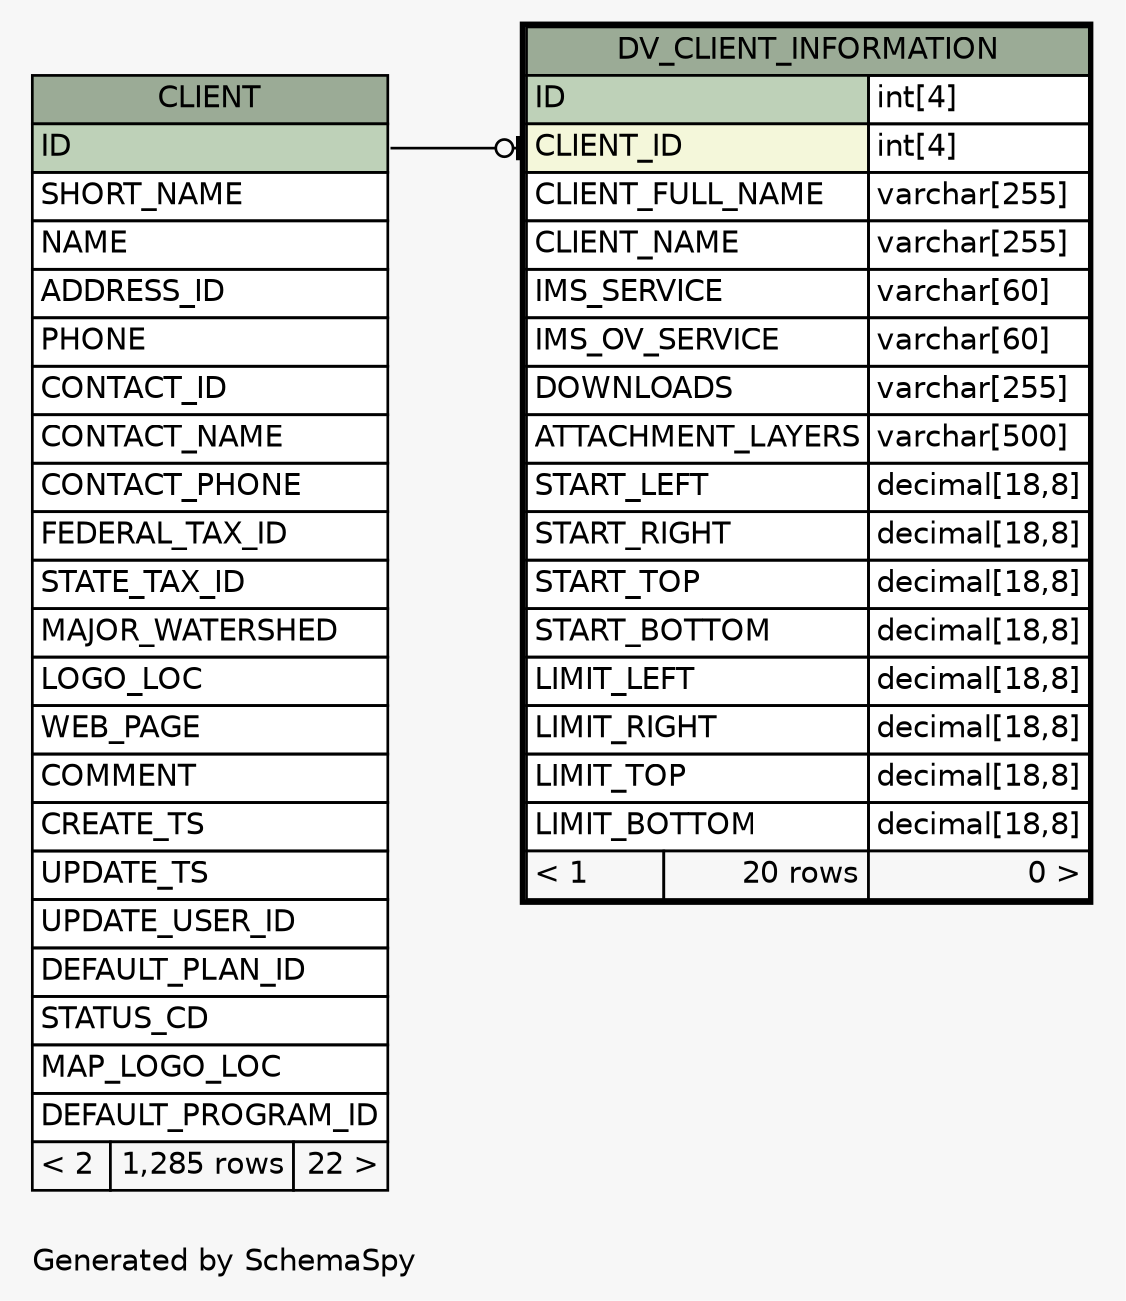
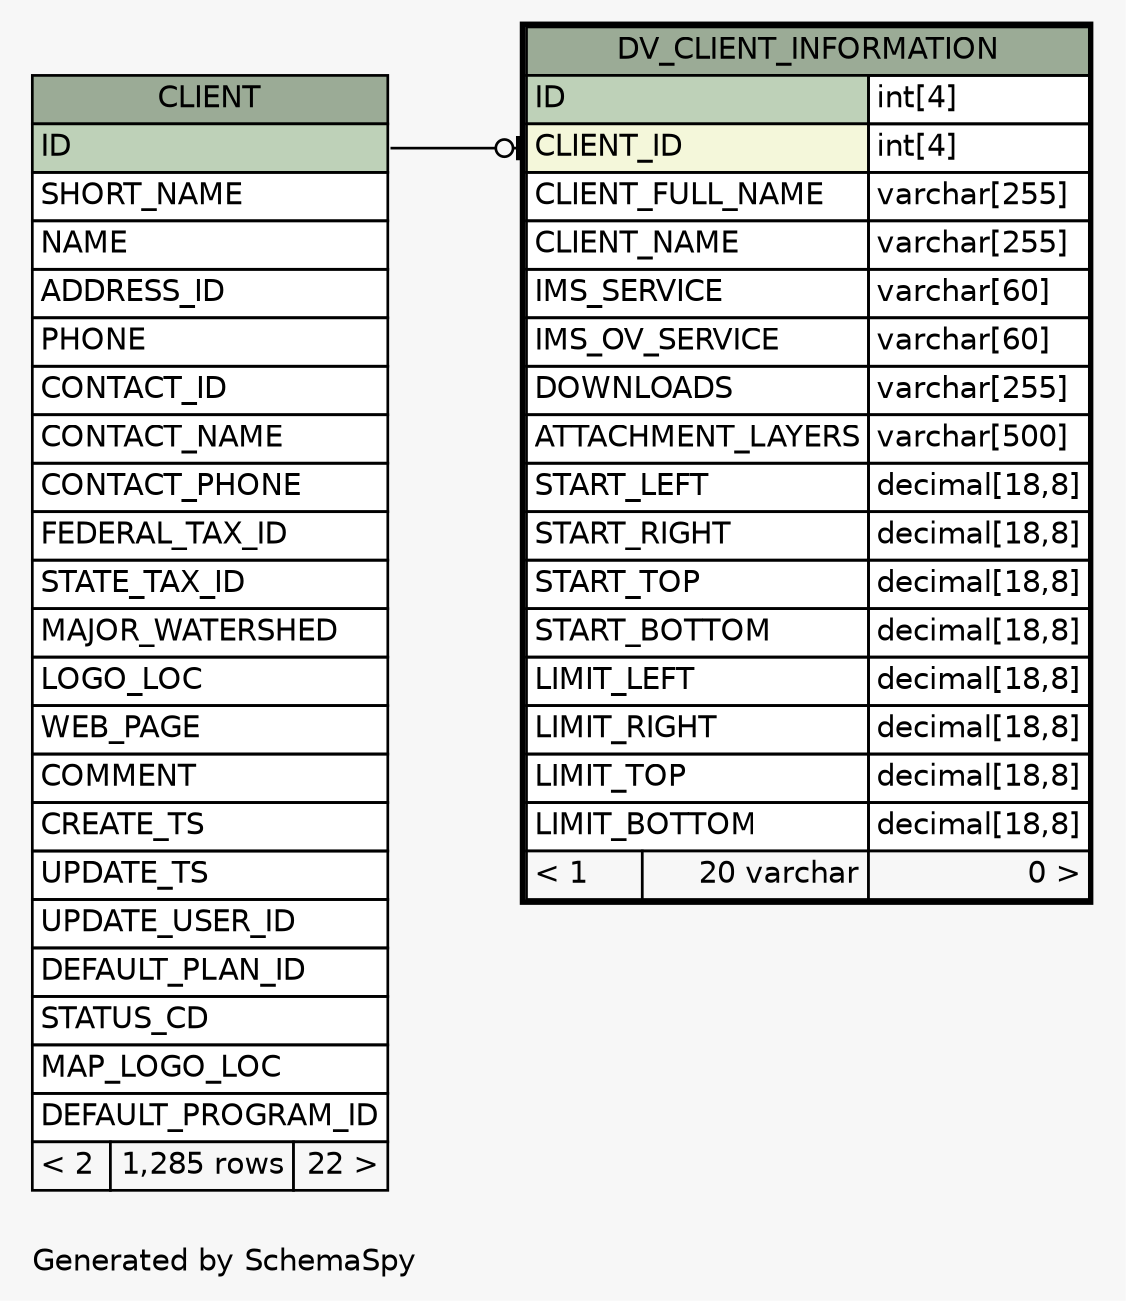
node "DV_CLIENT_INFORMATION": text "20 rows" -> "20 varchar"
